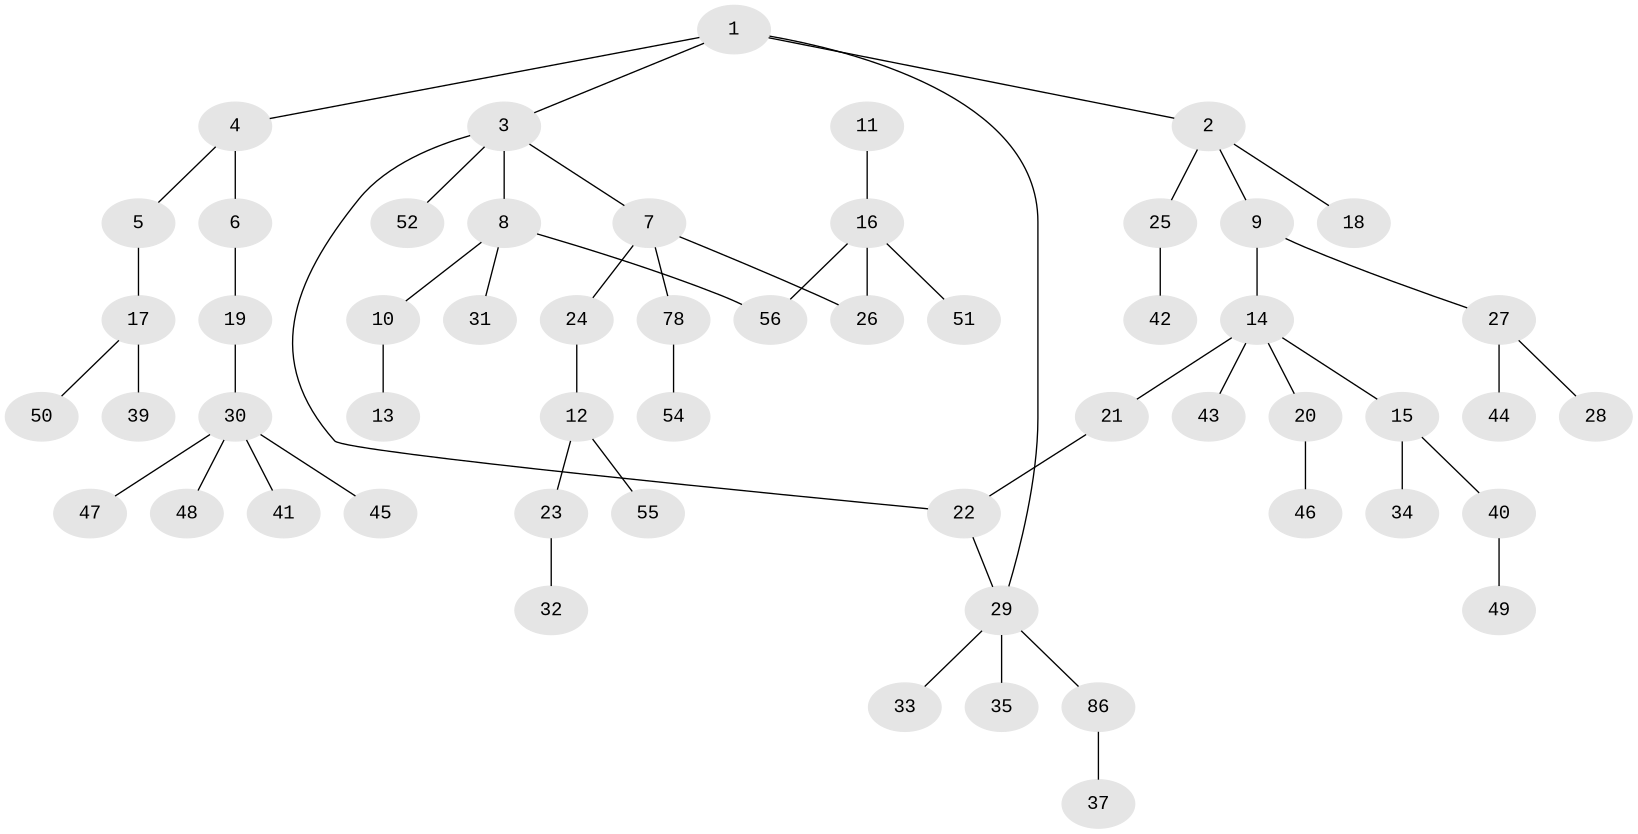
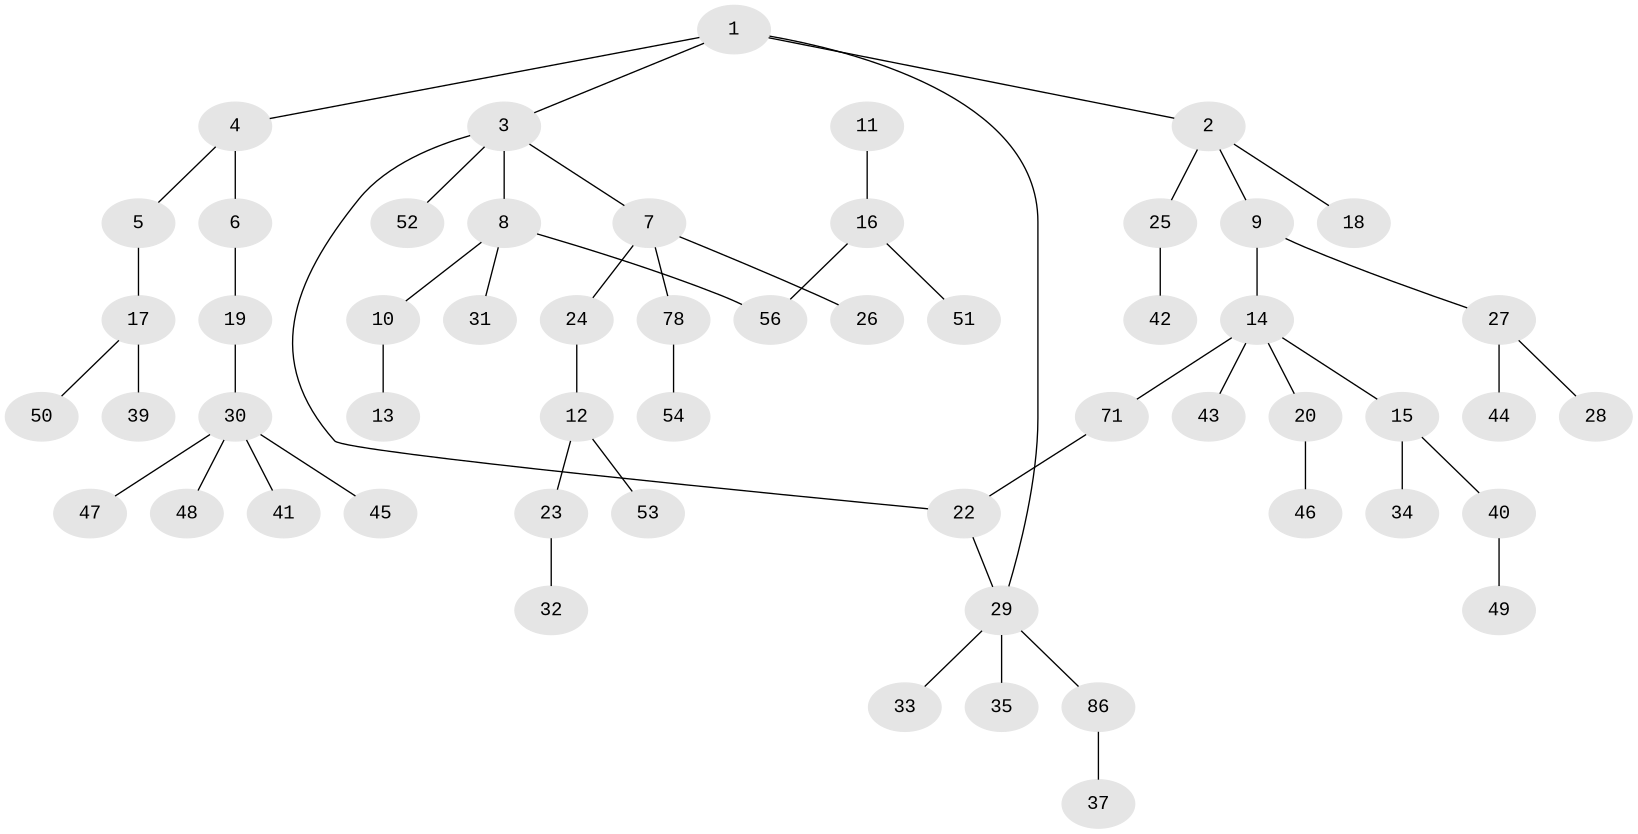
edge "16" -- "26": removed
node "21": label "21" -> "71"
node "55": label "55" -> "53"
